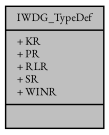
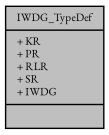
node "IWDG_TypeDef": text "+ WINR" -> "+ IWDG"
